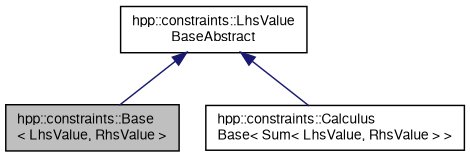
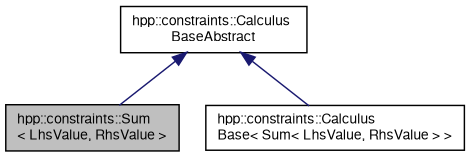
node "hpp::constraints::LhsValue BaseAbstract": label "hpp::constraints::LhsValue BaseAbstract" -> "hpp::constraints::Calculus BaseAbstract"
node "hpp::constraints::Base < LhsValue, RhsValue >": label "hpp::constraints::Base < LhsValue, RhsValue >" -> "hpp::constraints::Sum < LhsValue, RhsValue >"
